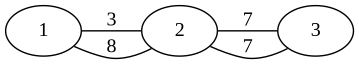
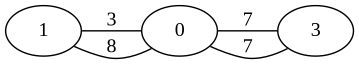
node "2": label "2" -> "0"
